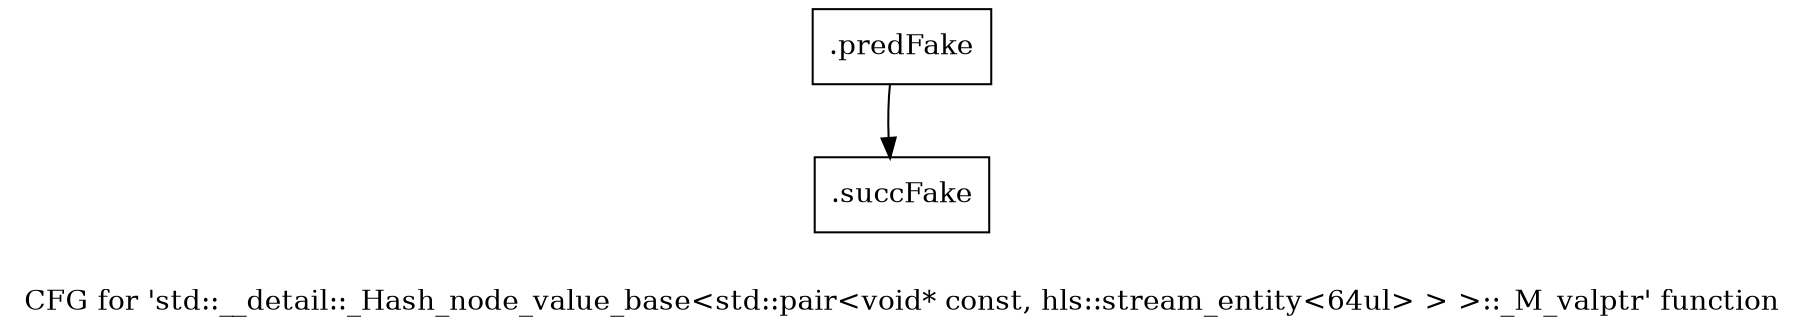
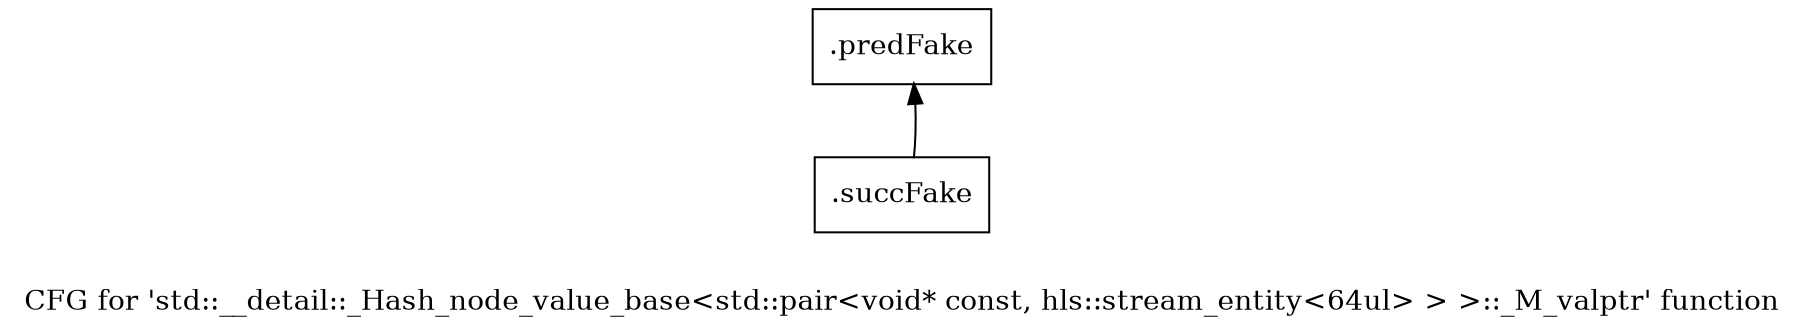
edge ".predFake" -> ".succFake": reversed
